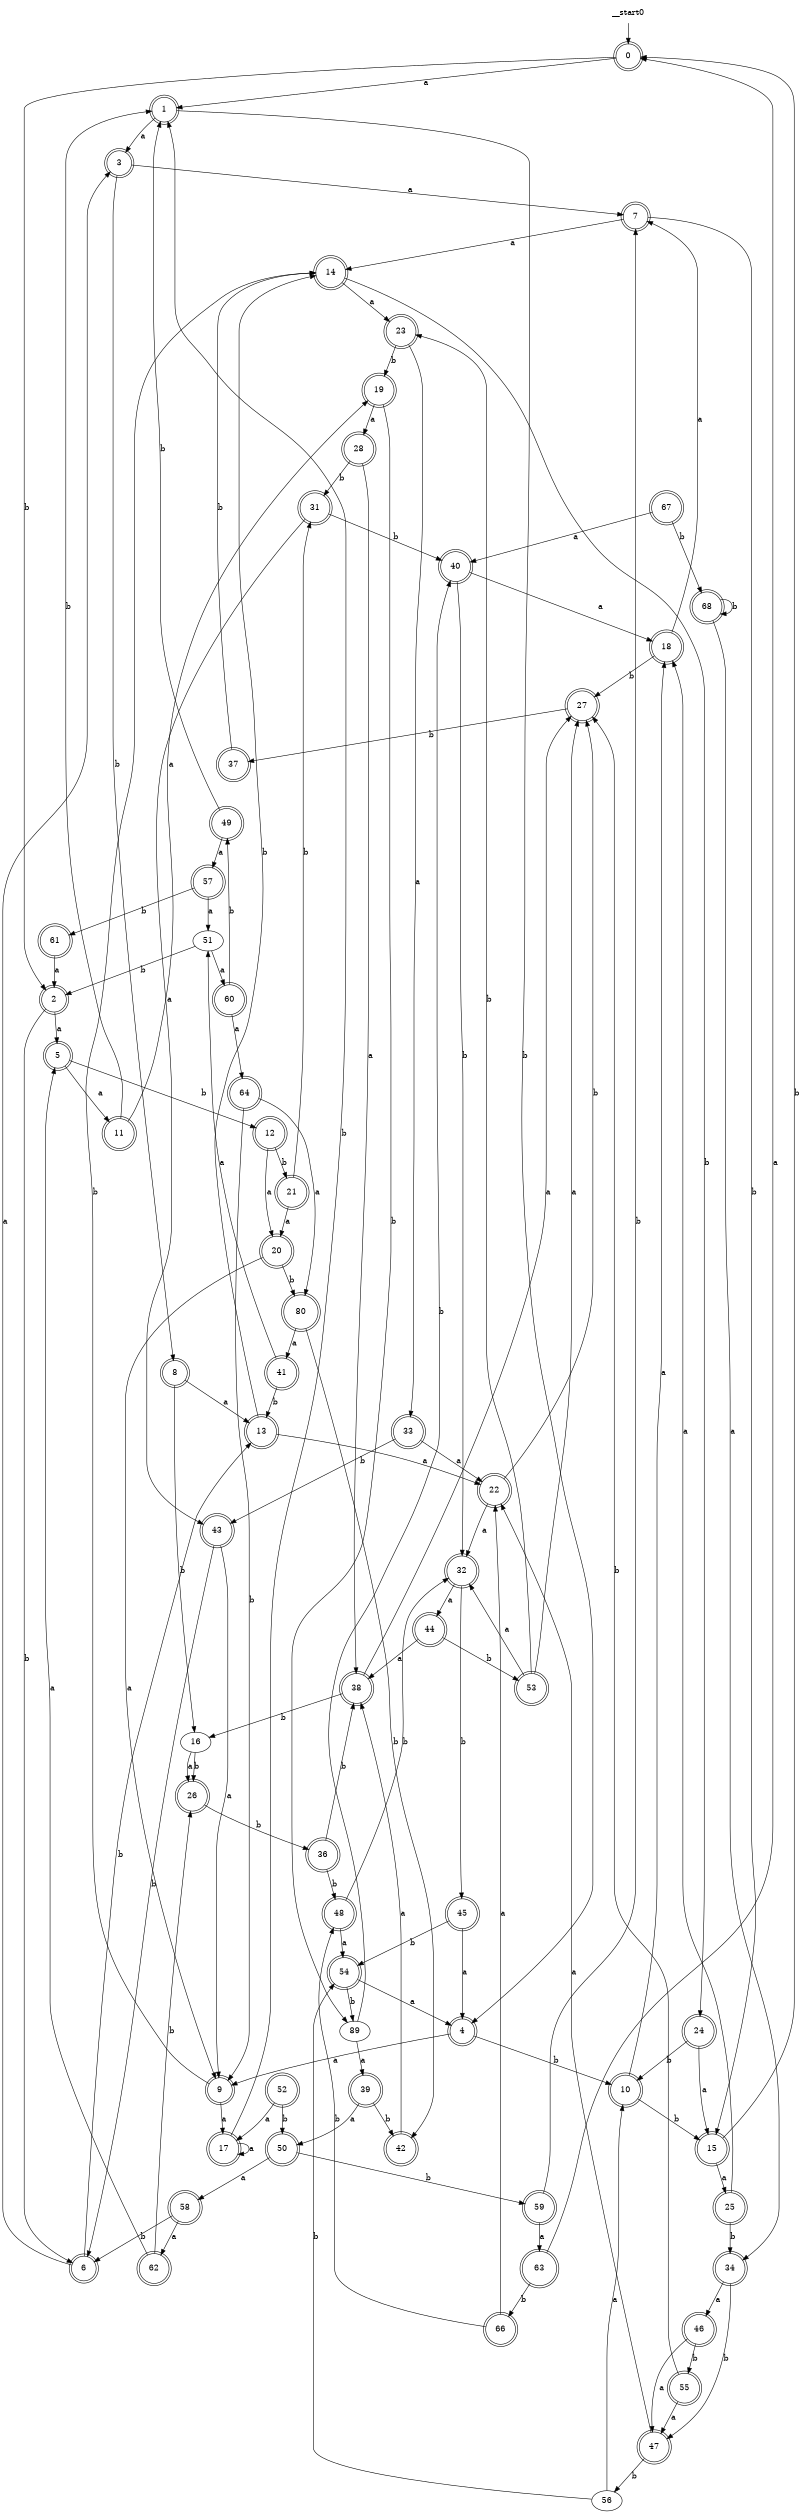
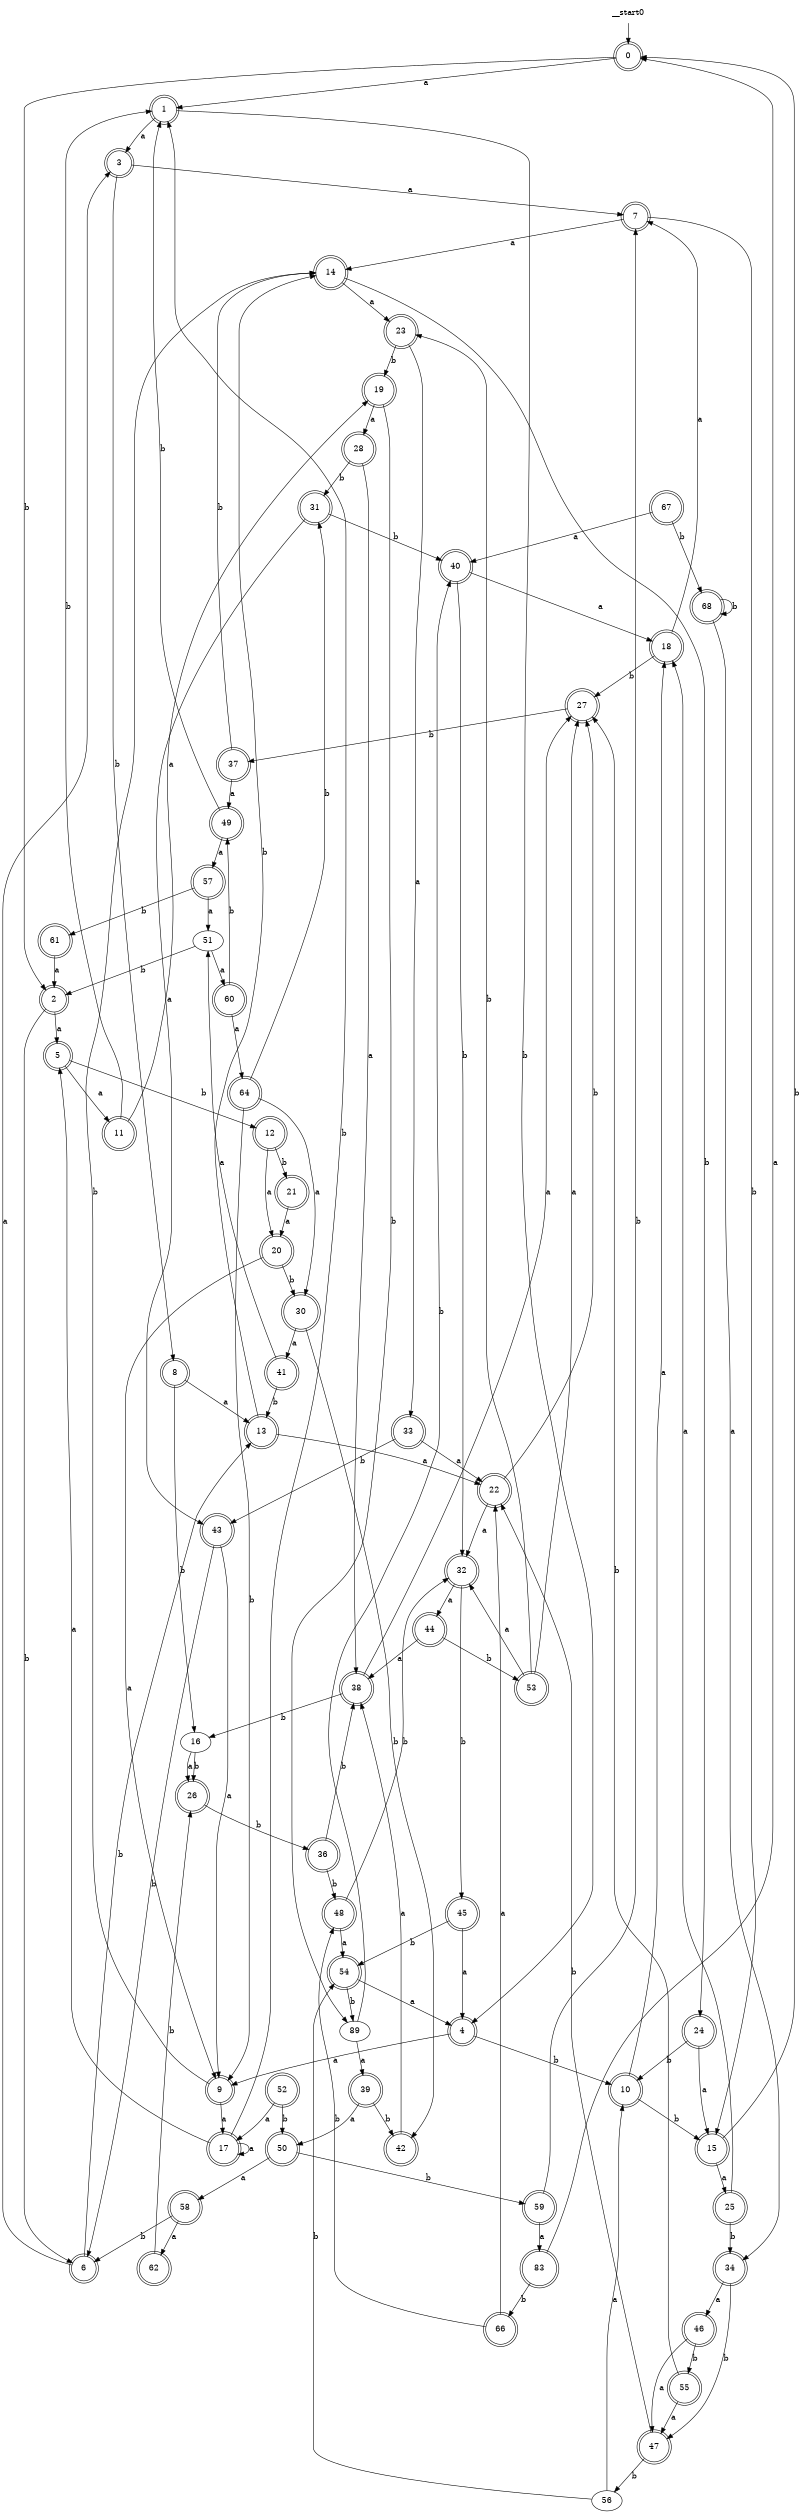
edge "37" -> "49": added, label "a"
edge "21" -> "31": now "64" -> "31"
node "80": label "80" -> "30"
edge "62" -> "5": now "17" -> "5"
edge "47" -> "22": label "a" -> "b"
node "63": label "63" -> "83"
